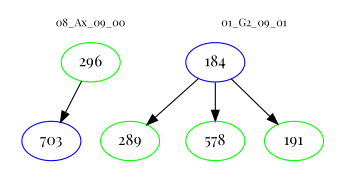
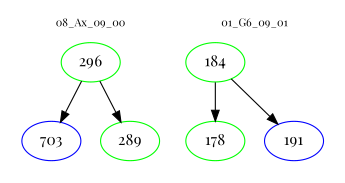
cluster "01_G2_09_01": label "01_G2_09_01" -> "01_G6_09_01"
node "184": color blue -> green
edge "184" -> "289": now "296" -> "289"
node "578": label "578" -> "178"
node "191": color green -> blue
